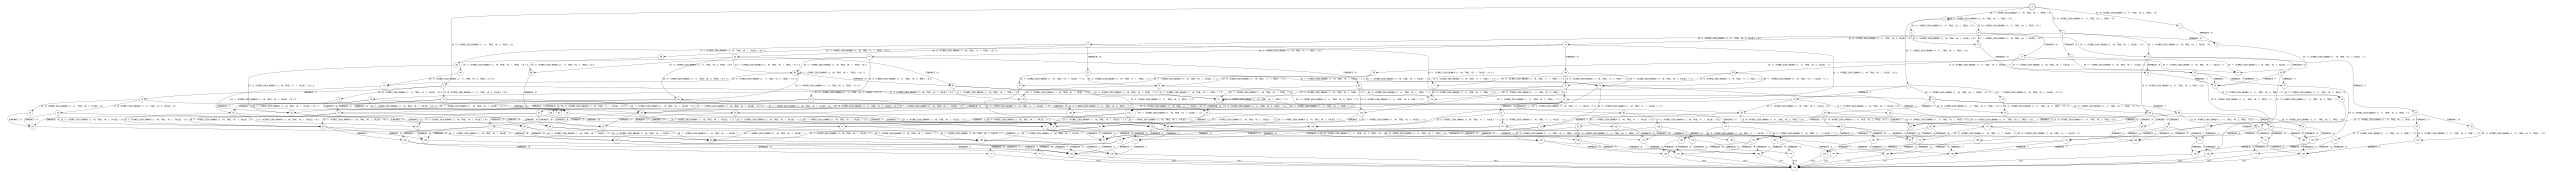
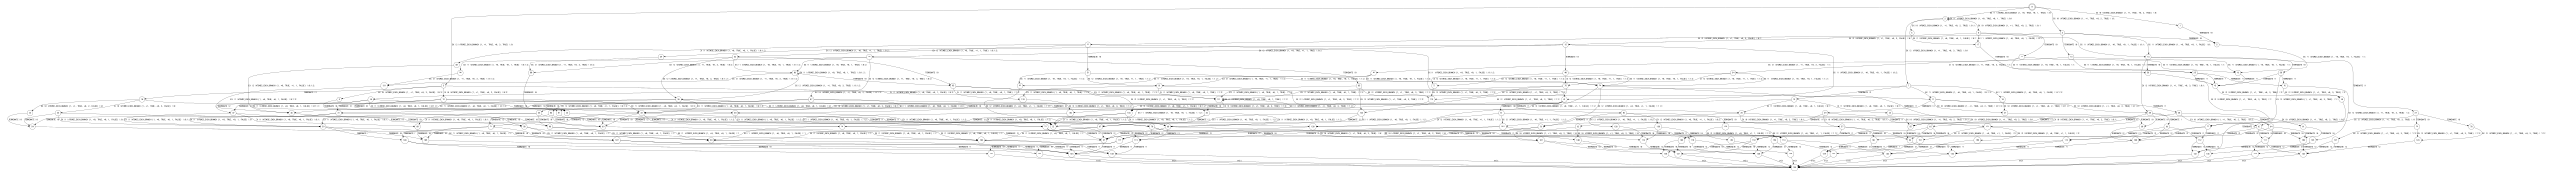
edge "81" -> "69": added, label "TERMINATE !0"
